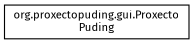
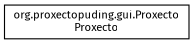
node "org.proxectopuding.gui.Proxecto Puding": label "org.proxectopuding.gui.Proxecto Puding" -> "org.proxectopuding.gui.Proxecto Proxecto"
